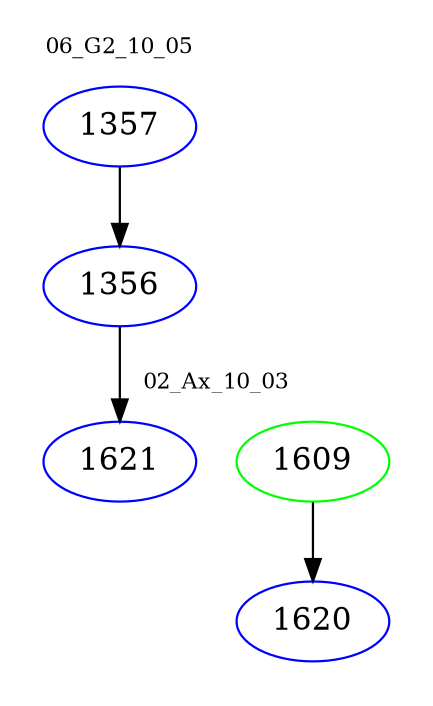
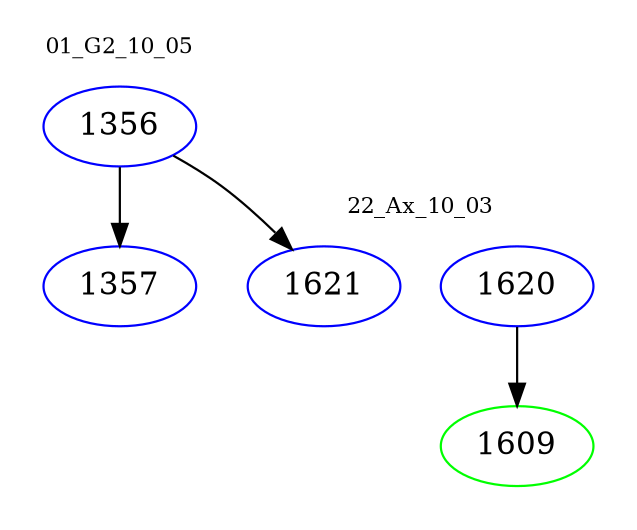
cluster "06_G2_10_05": label "06_G2_10_05" -> "01_G2_10_05"
edge "1357" -> "1356": reversed
cluster "02_Ax_10_03": label "02_Ax_10_03" -> "22_Ax_10_03"
edge "1609" -> "1620": reversed
